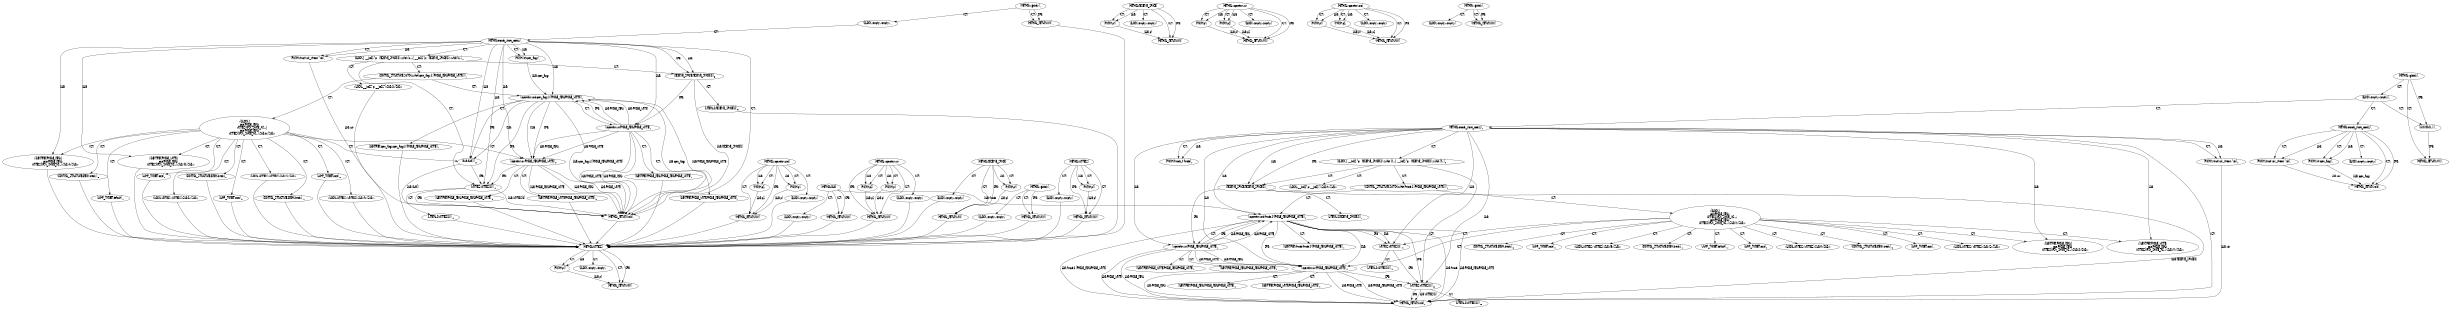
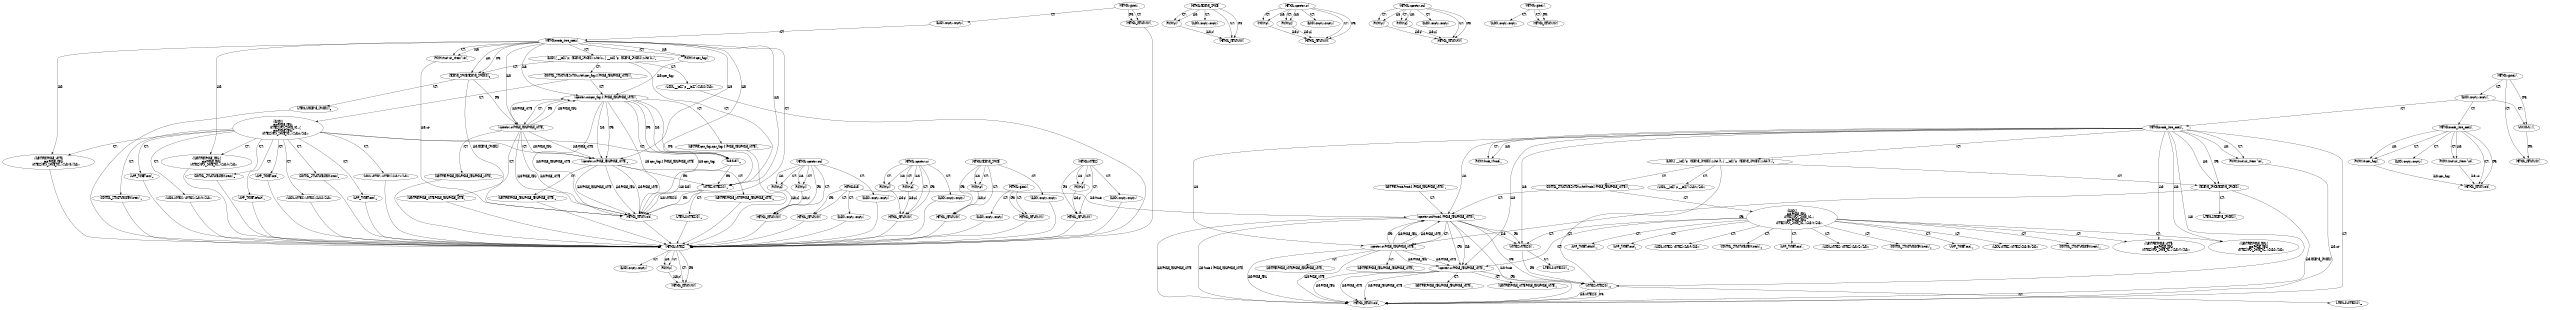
edge "(<operator>.and,fmode & (FMODE_READ|FMODE_WRITE))" -> "(IDENTIFIER,fmode,fmode & (FMODE_READ|FMODE_WRITE))": reversed
